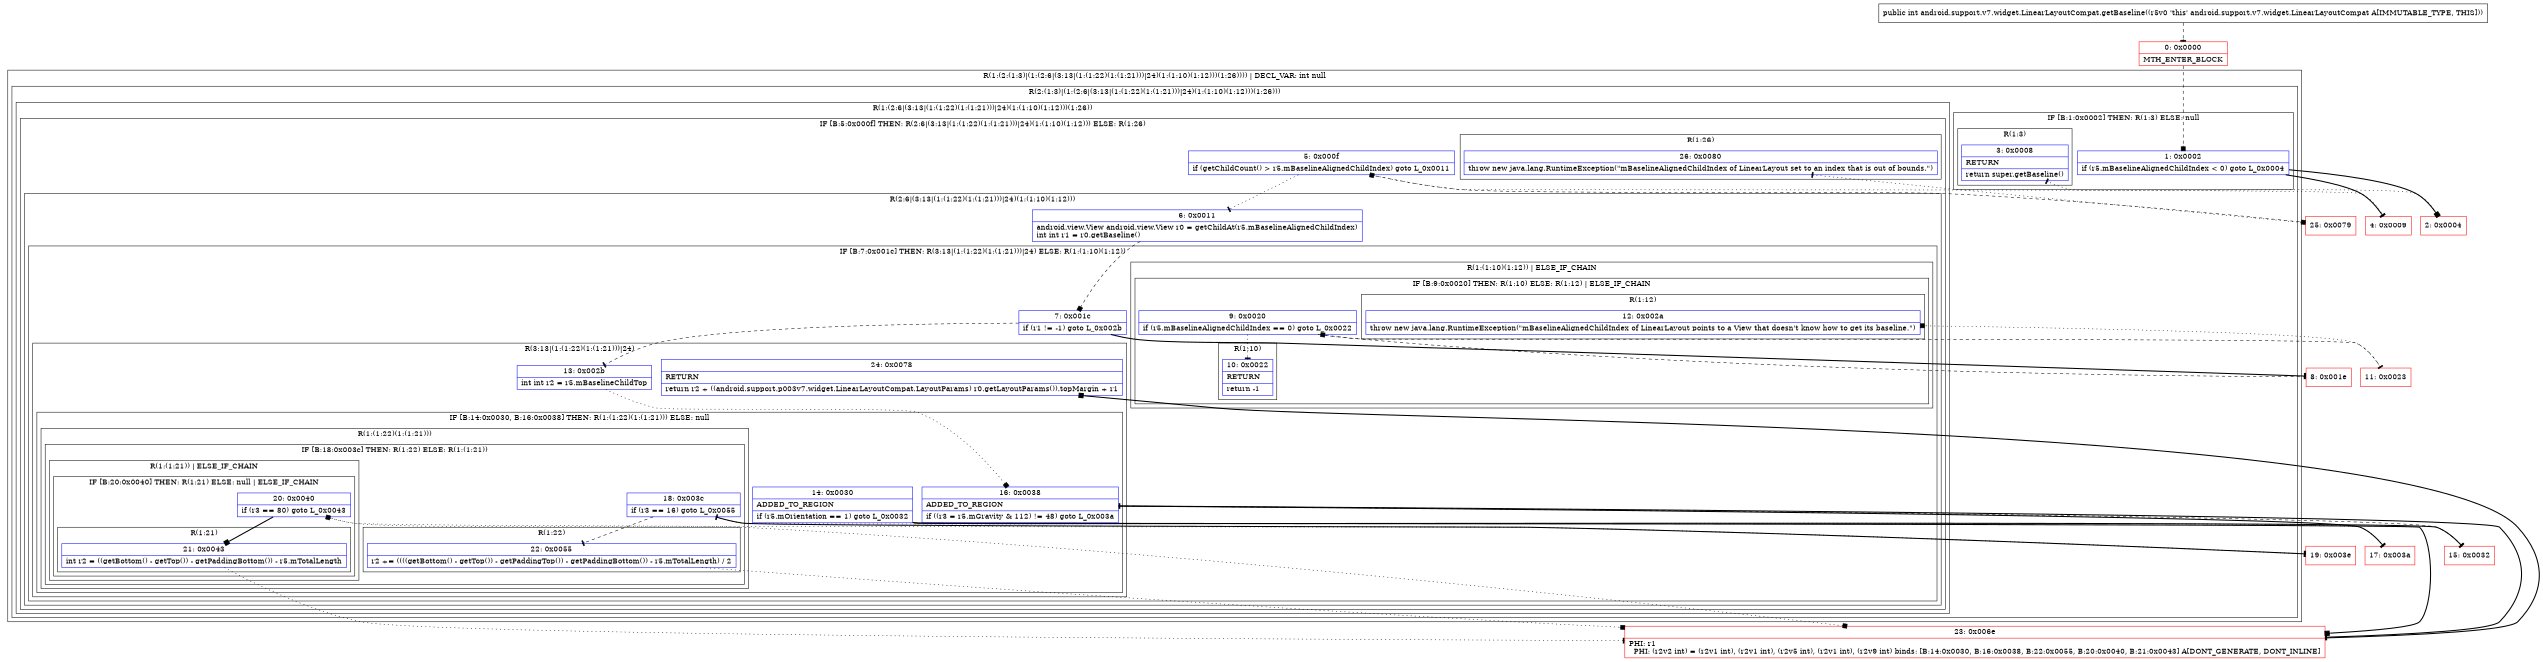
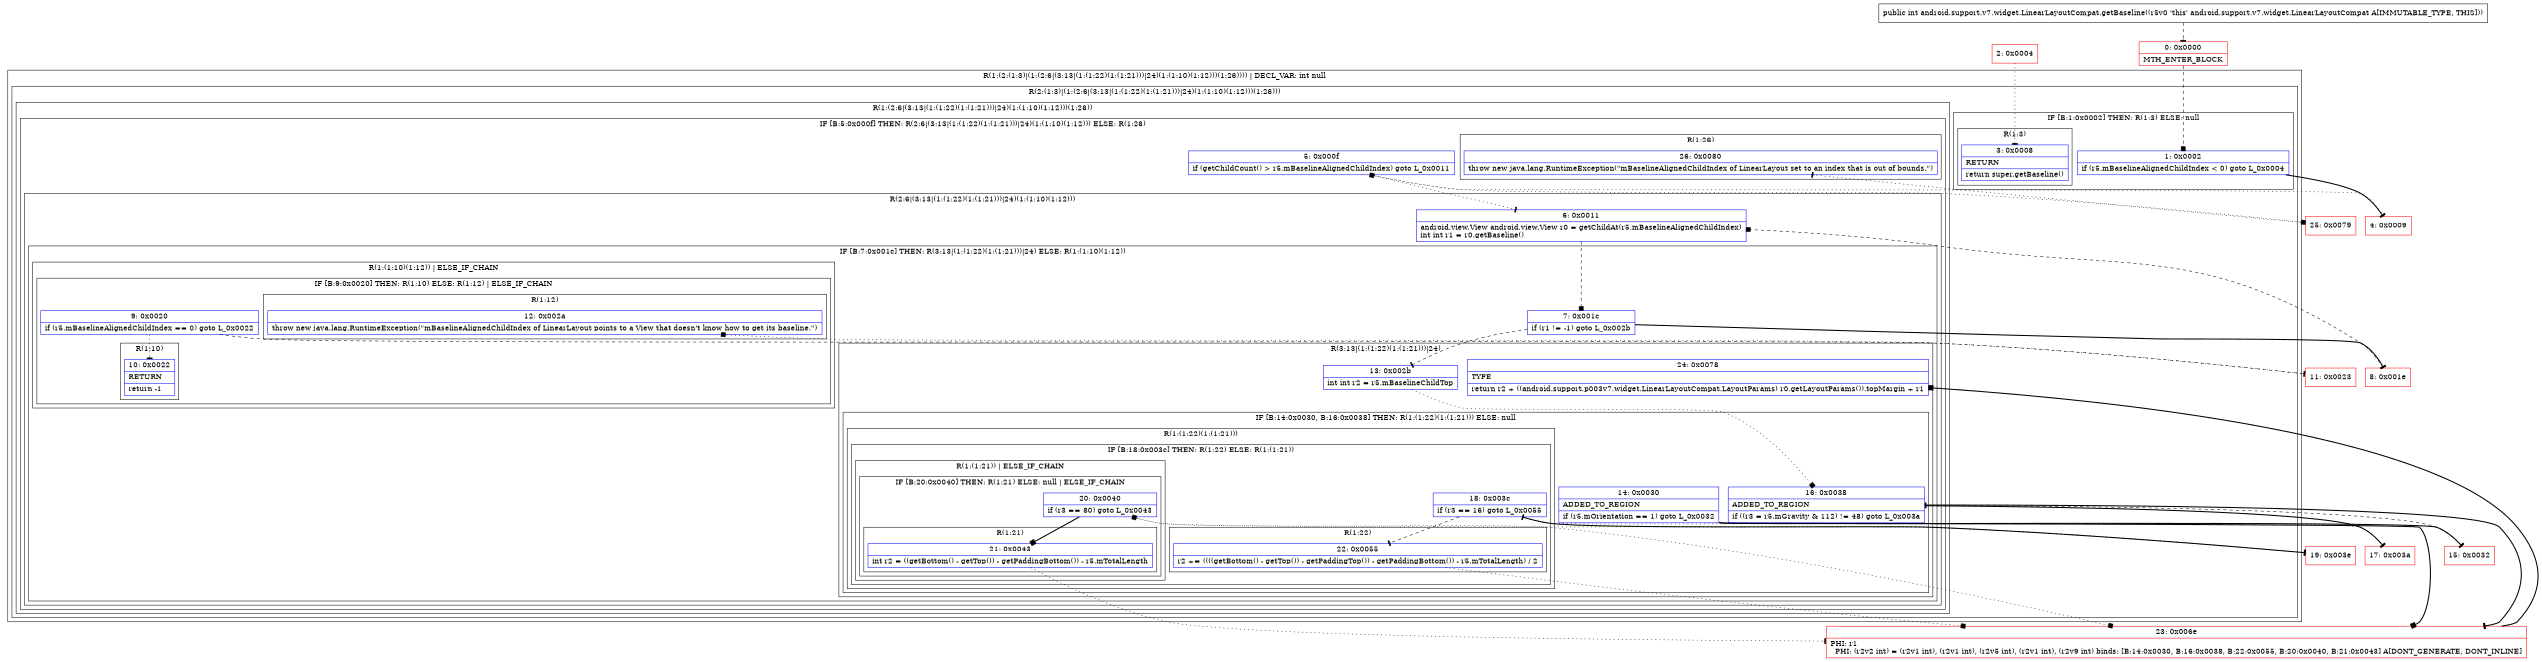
edge "1: 0x0002" -> "2: 0x0004": removed
edge "5: 0x000f" -> "25: 0x0079": style dashed -> dotted
edge "8: 0x001e" -> "9: 0x0020": now "8: 0x001e" -> "6: 0x0011"
node "24: 0x0078": text "RETURN" -> "TYPE"
